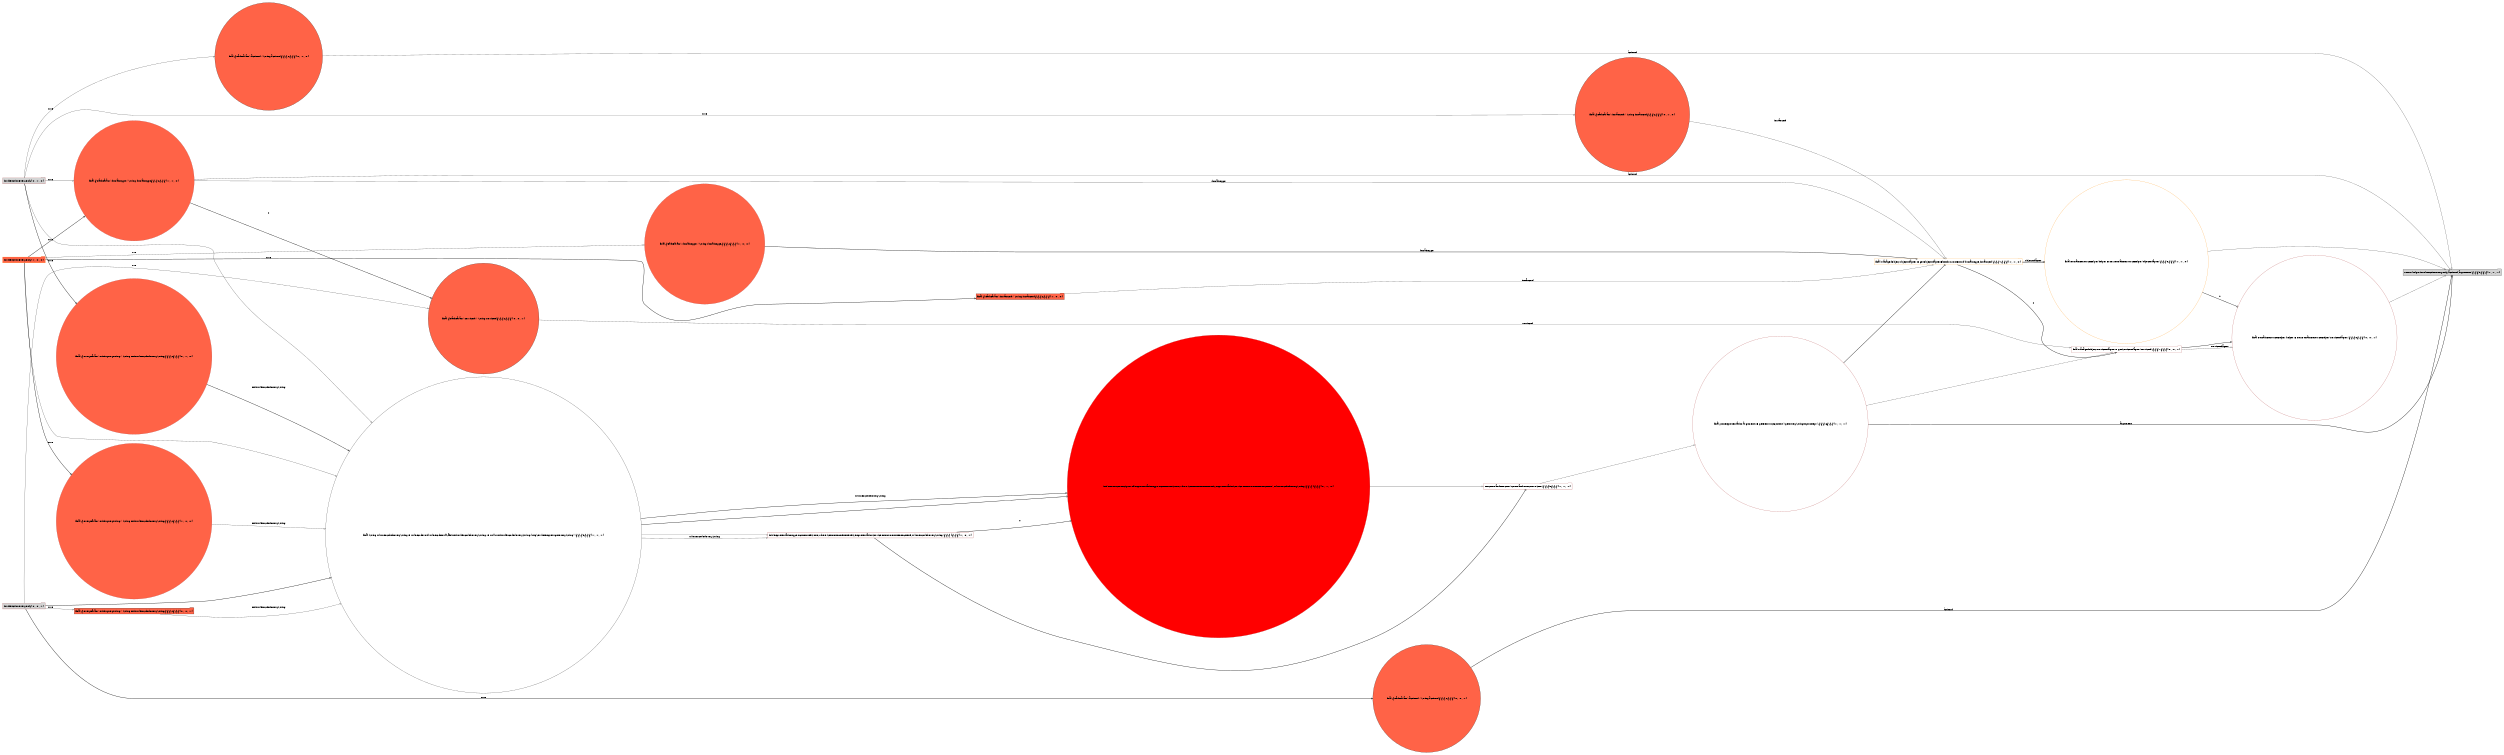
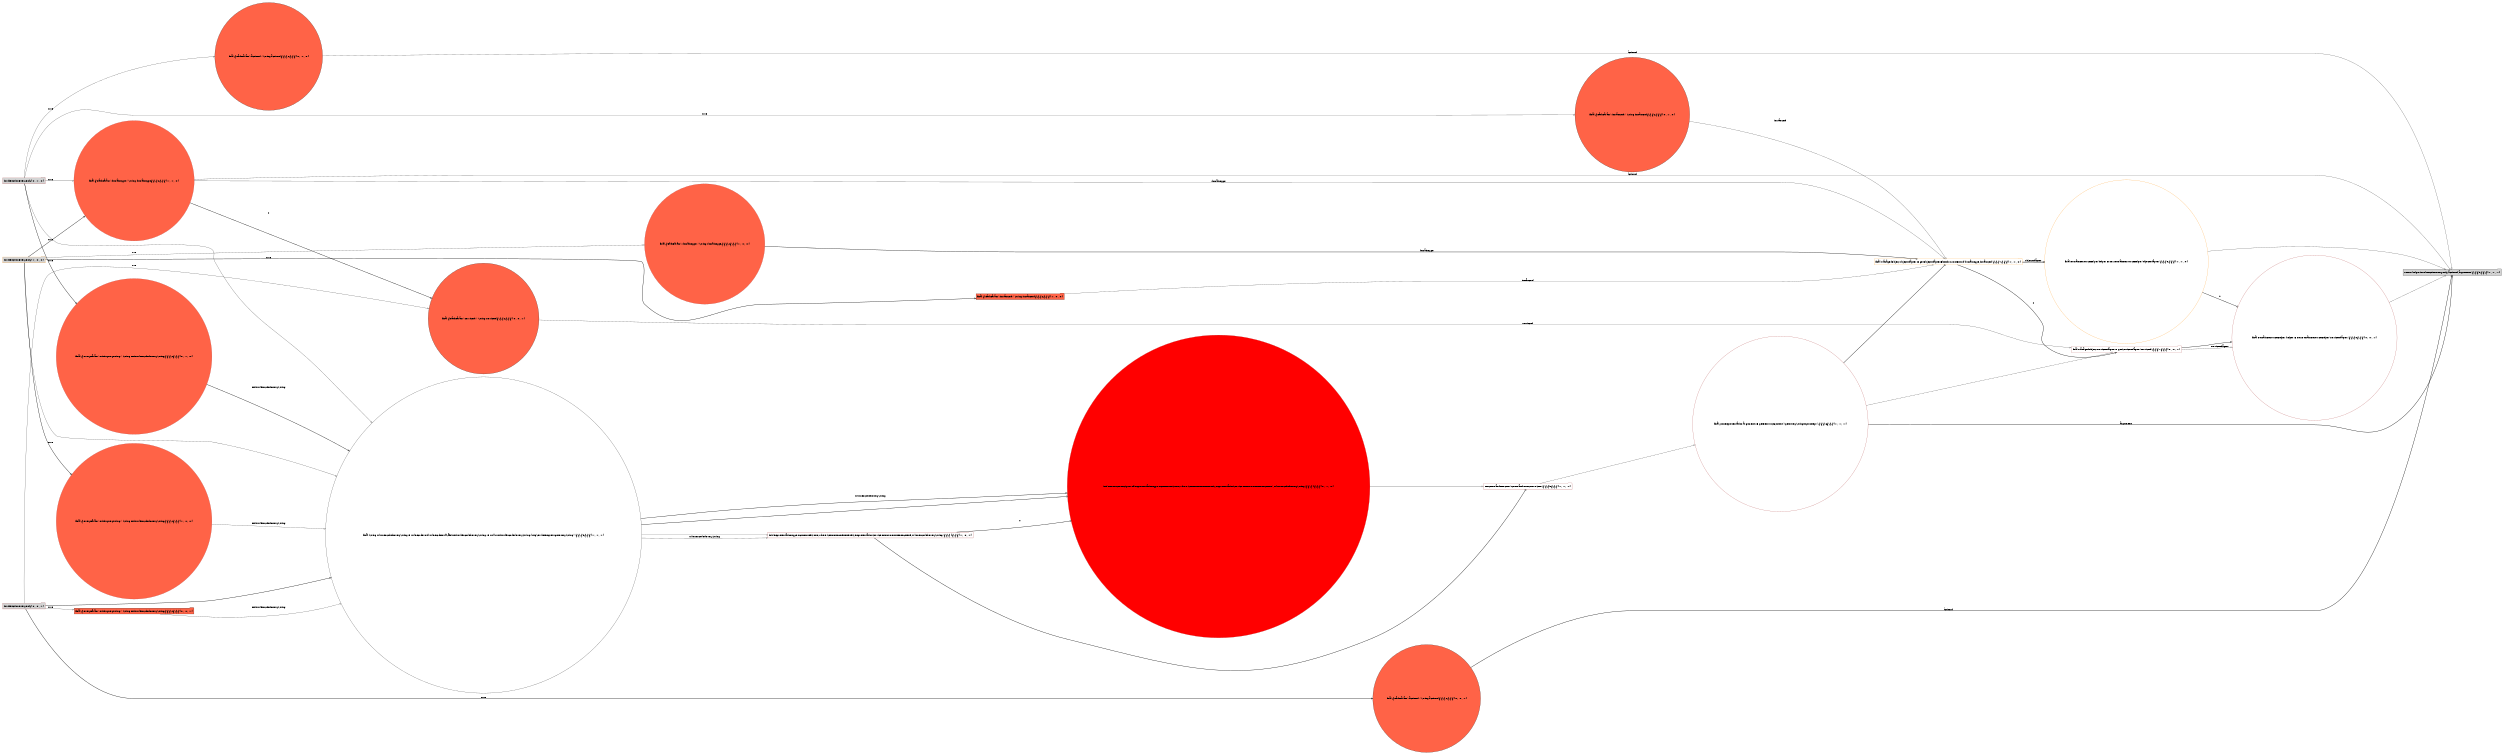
node "invokeActionQueryOnly['1', '0', '0']": fillcolor tomato -> lightgray
